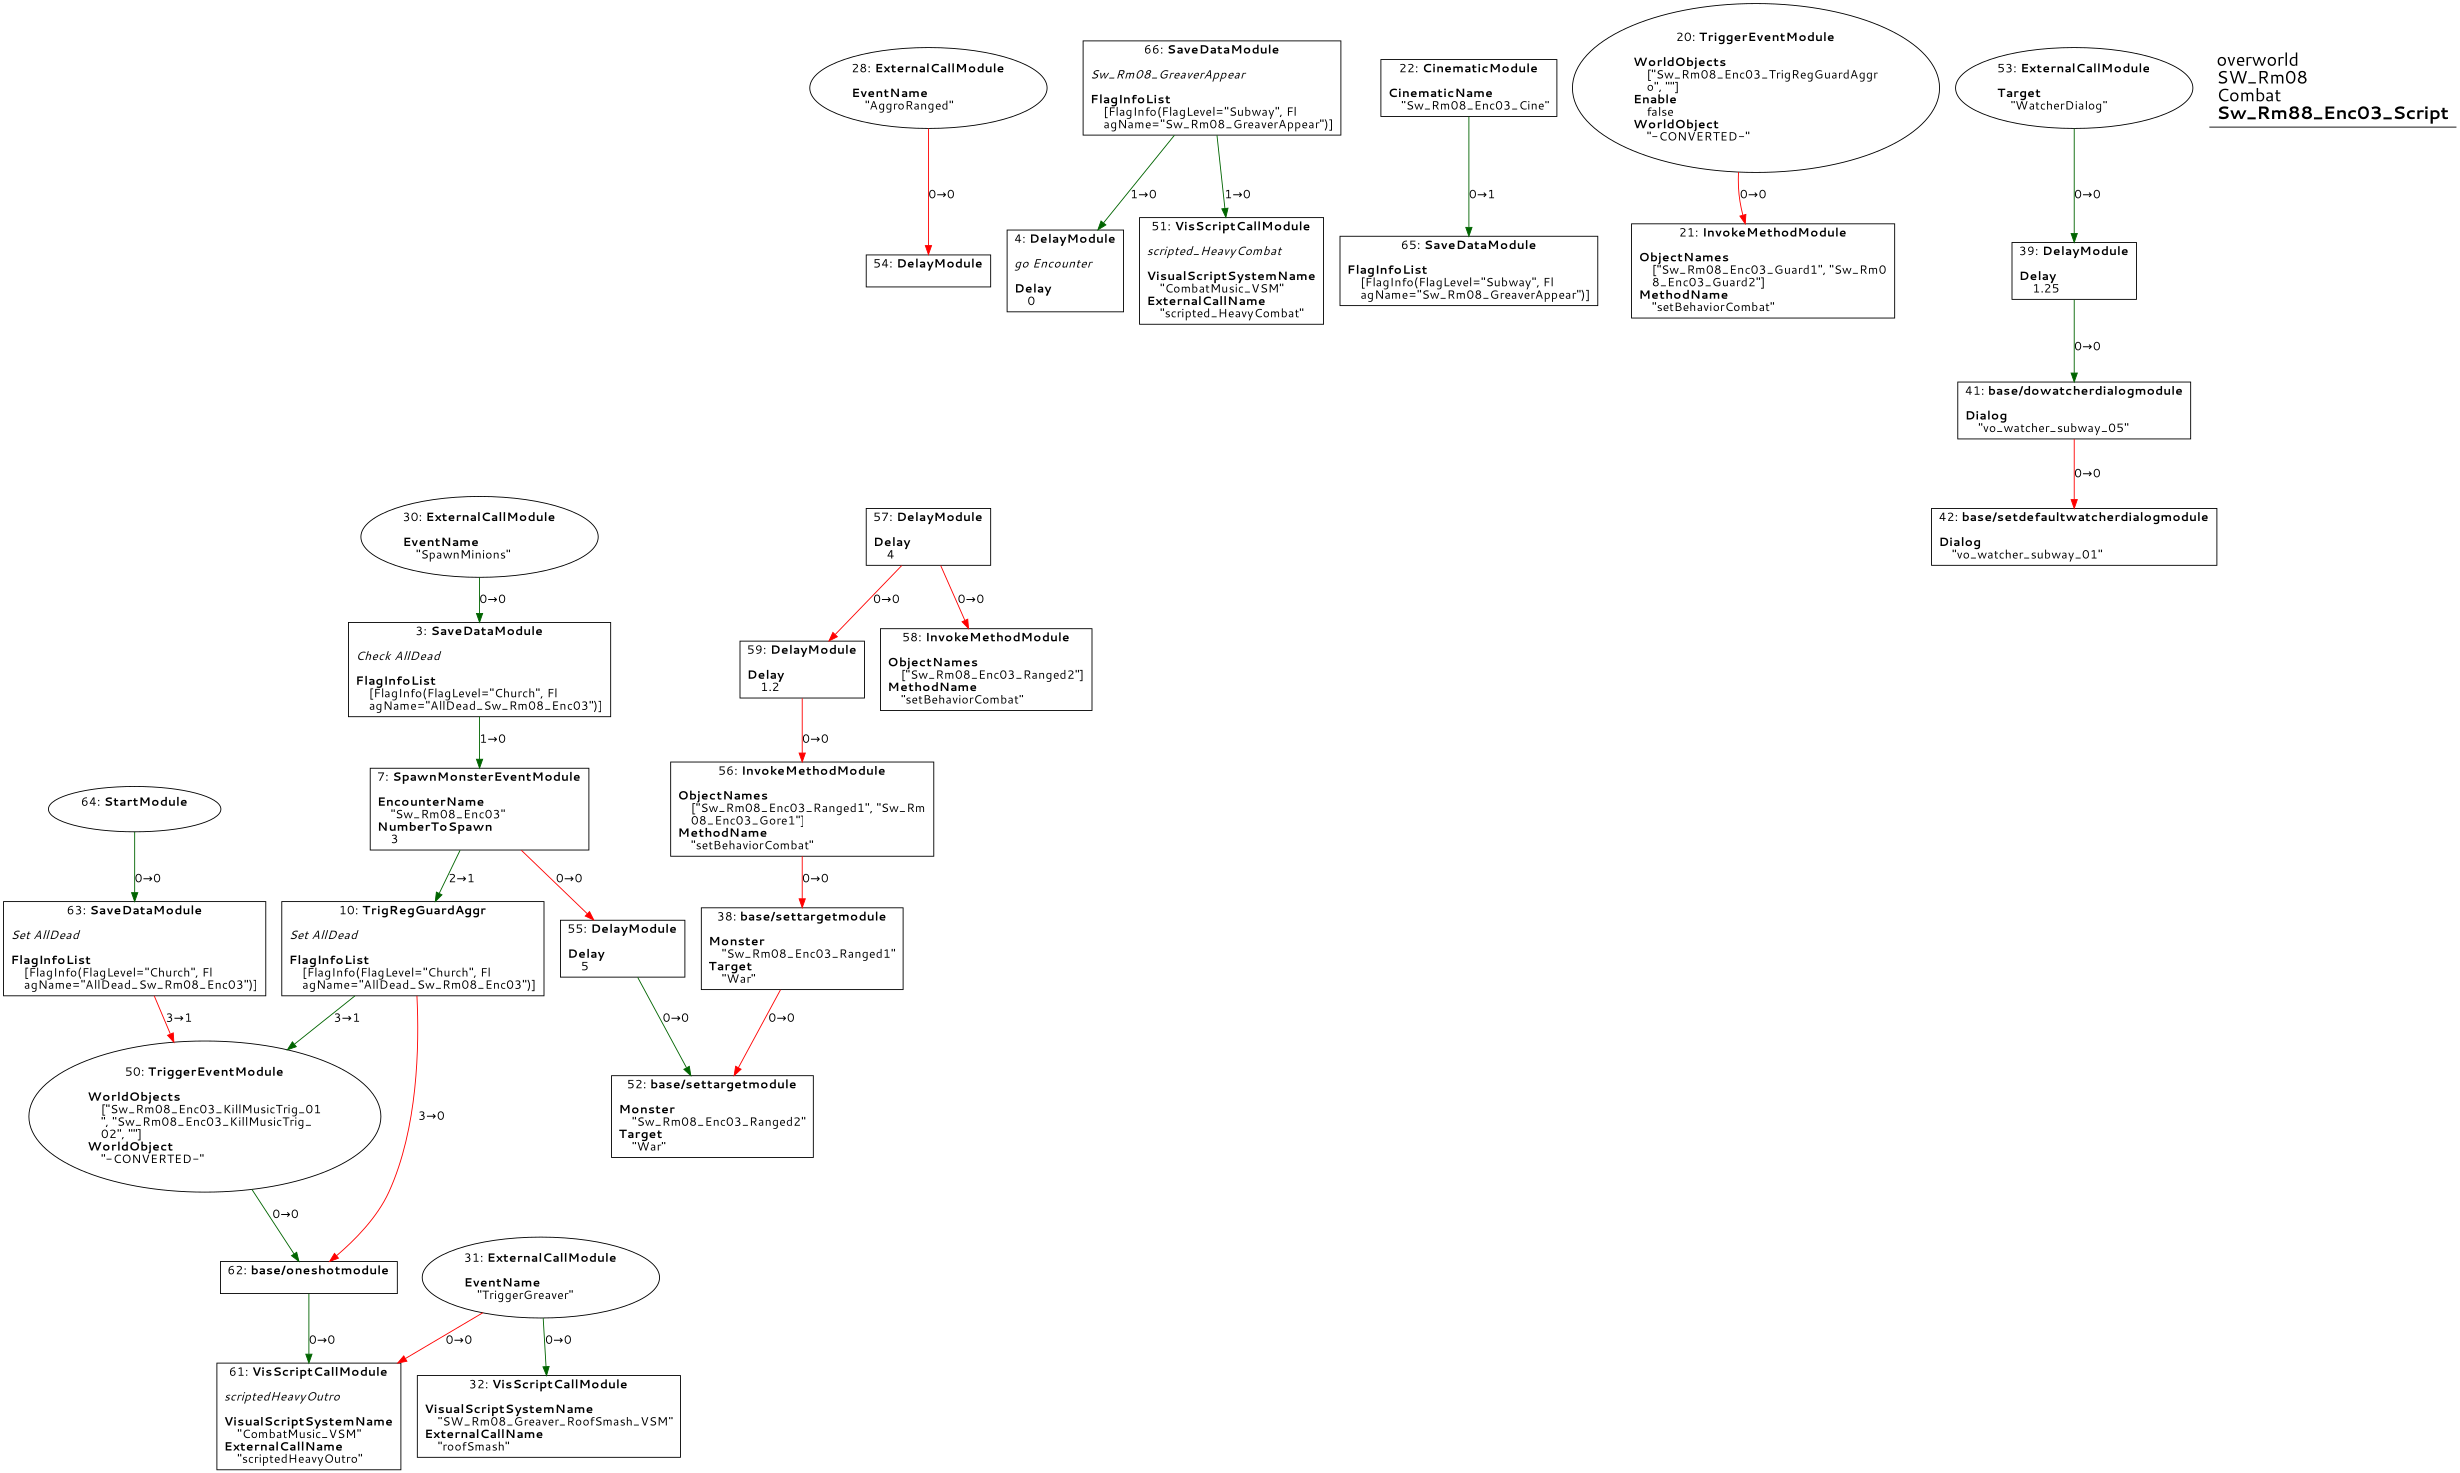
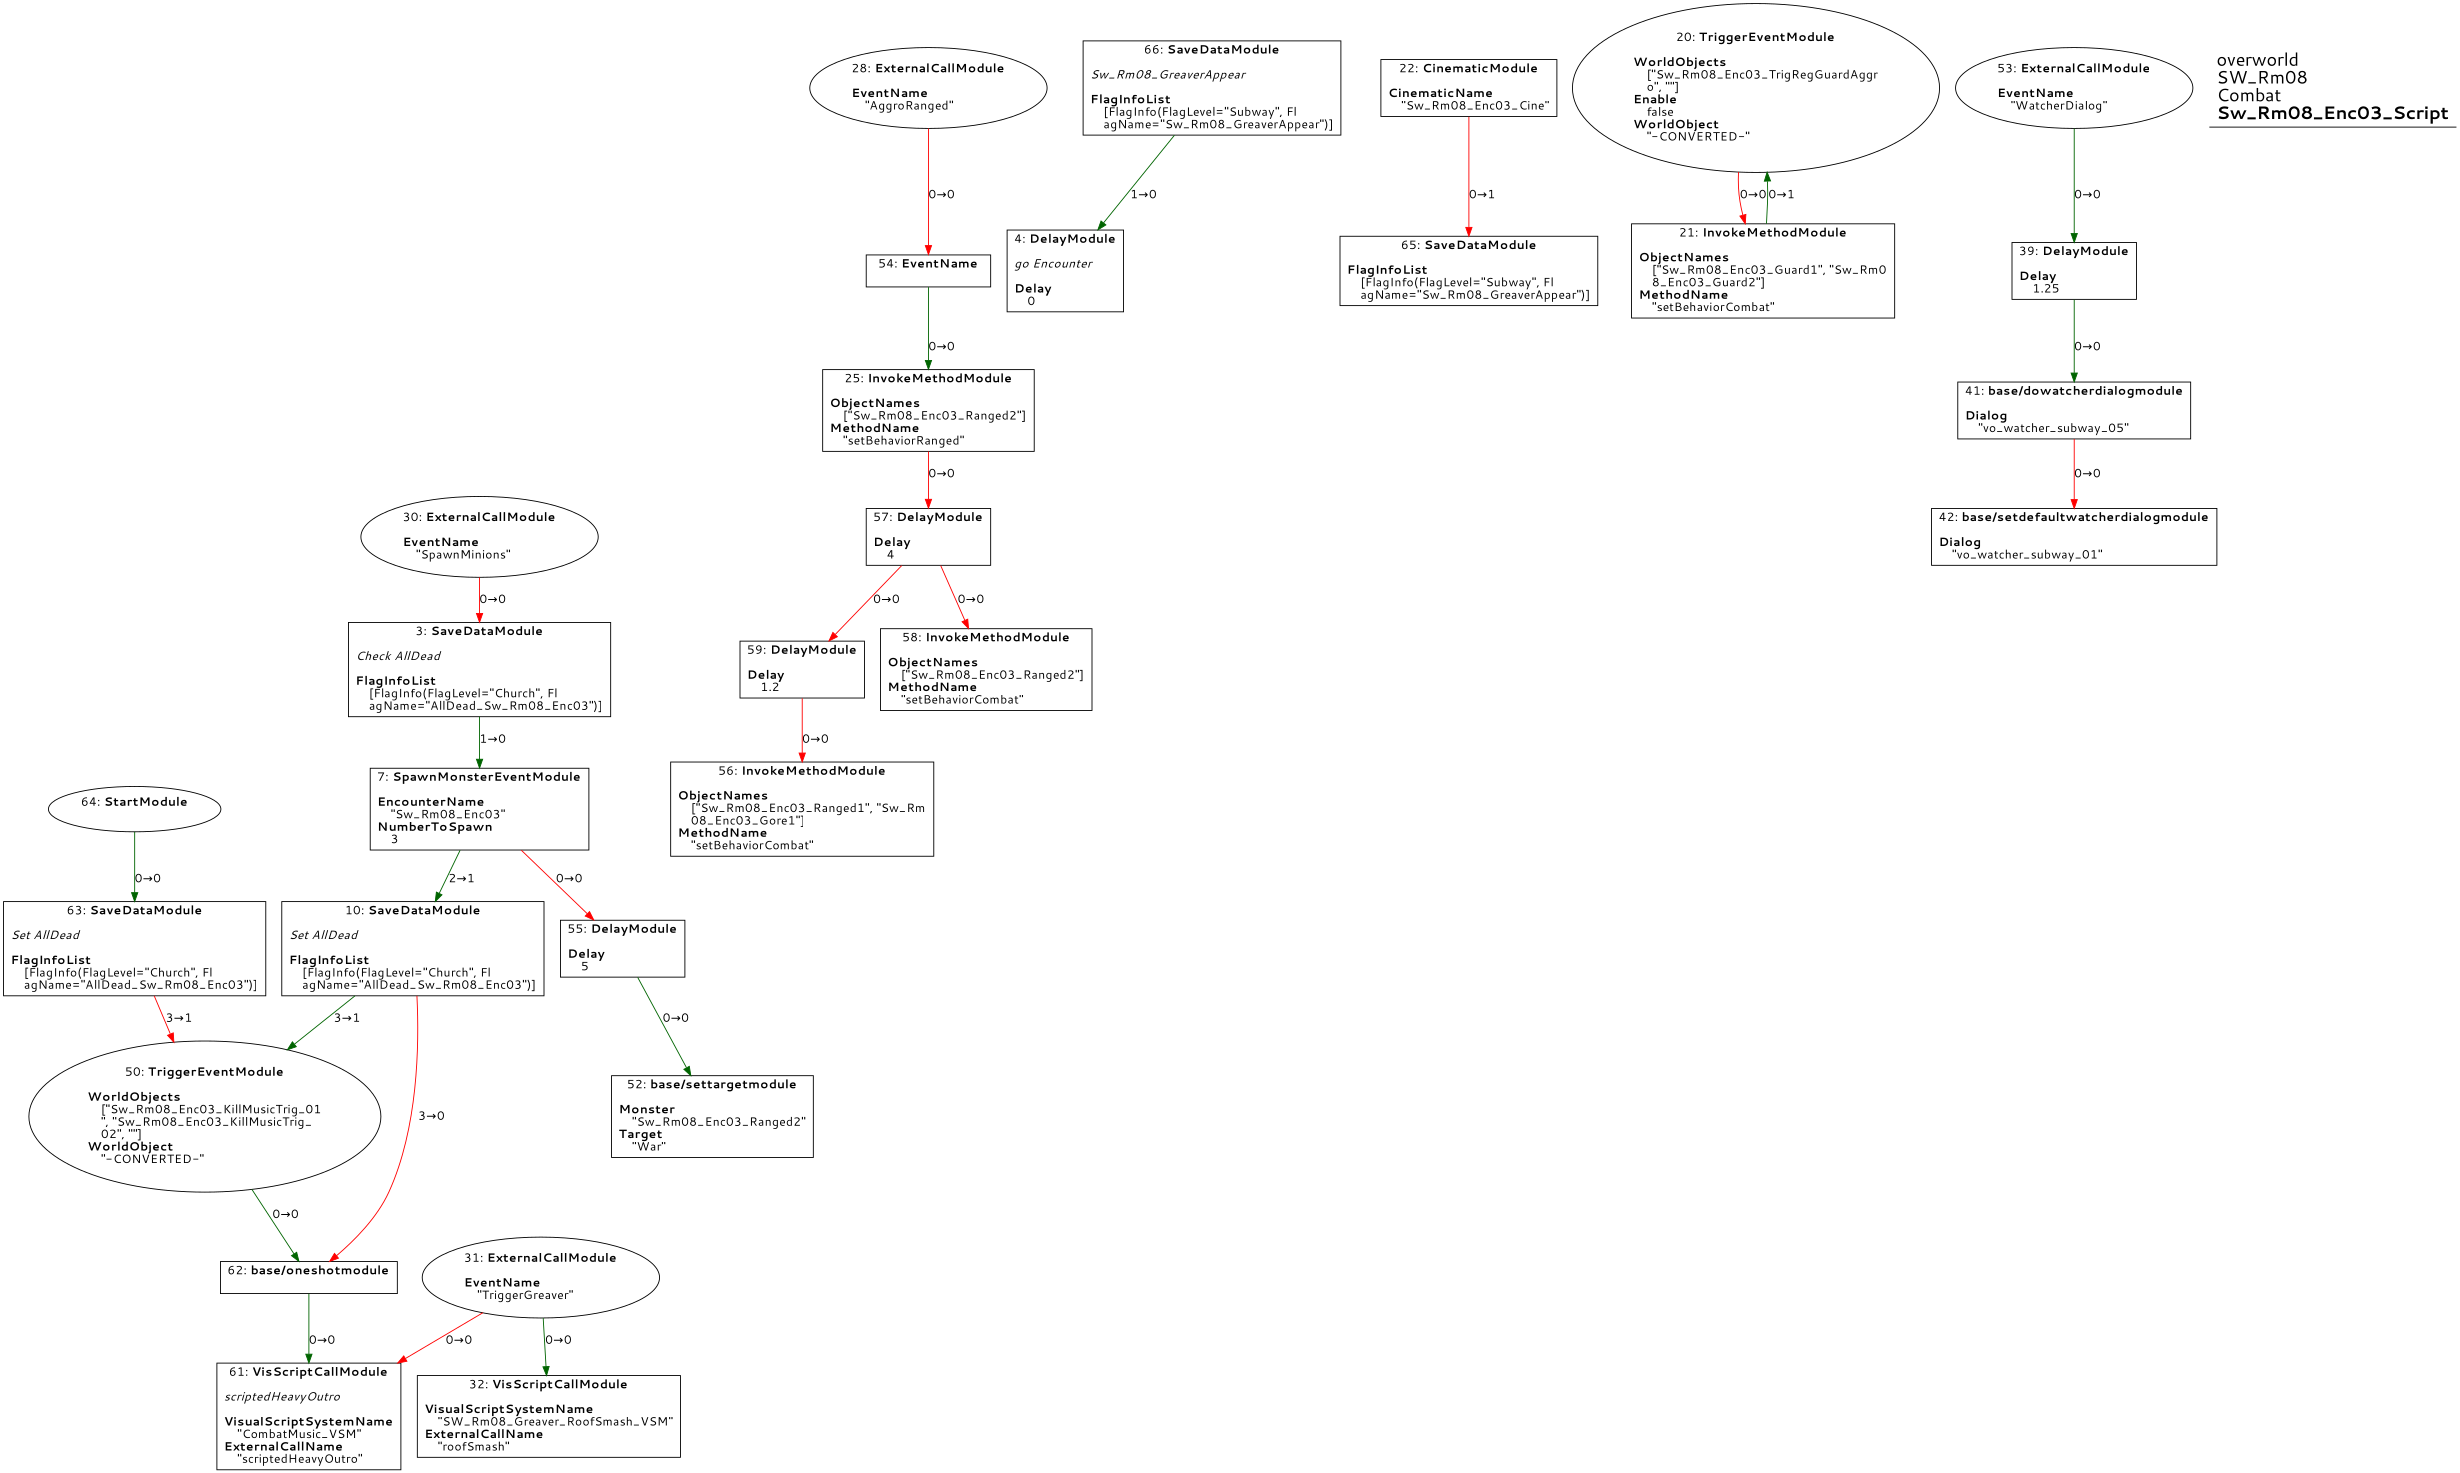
node "53:": text "Target" -> "EventName"
node "overworld": text "Sw_Rm88_Enc03_Script" -> "Sw_Rm08_Enc03_Script"
edge "22:" -> "65:": color darkgreen -> red
edge "21:" -> "20:": added, label "0→1"
node "54:": text "DelayModule" -> "EventName"
node "51:": removed
node "25:": added
edge "30:" -> "3:": color darkgreen -> red
node "10:": text "TrigRegGuardAggr" -> "SaveDataModule"
node "38:": removed
